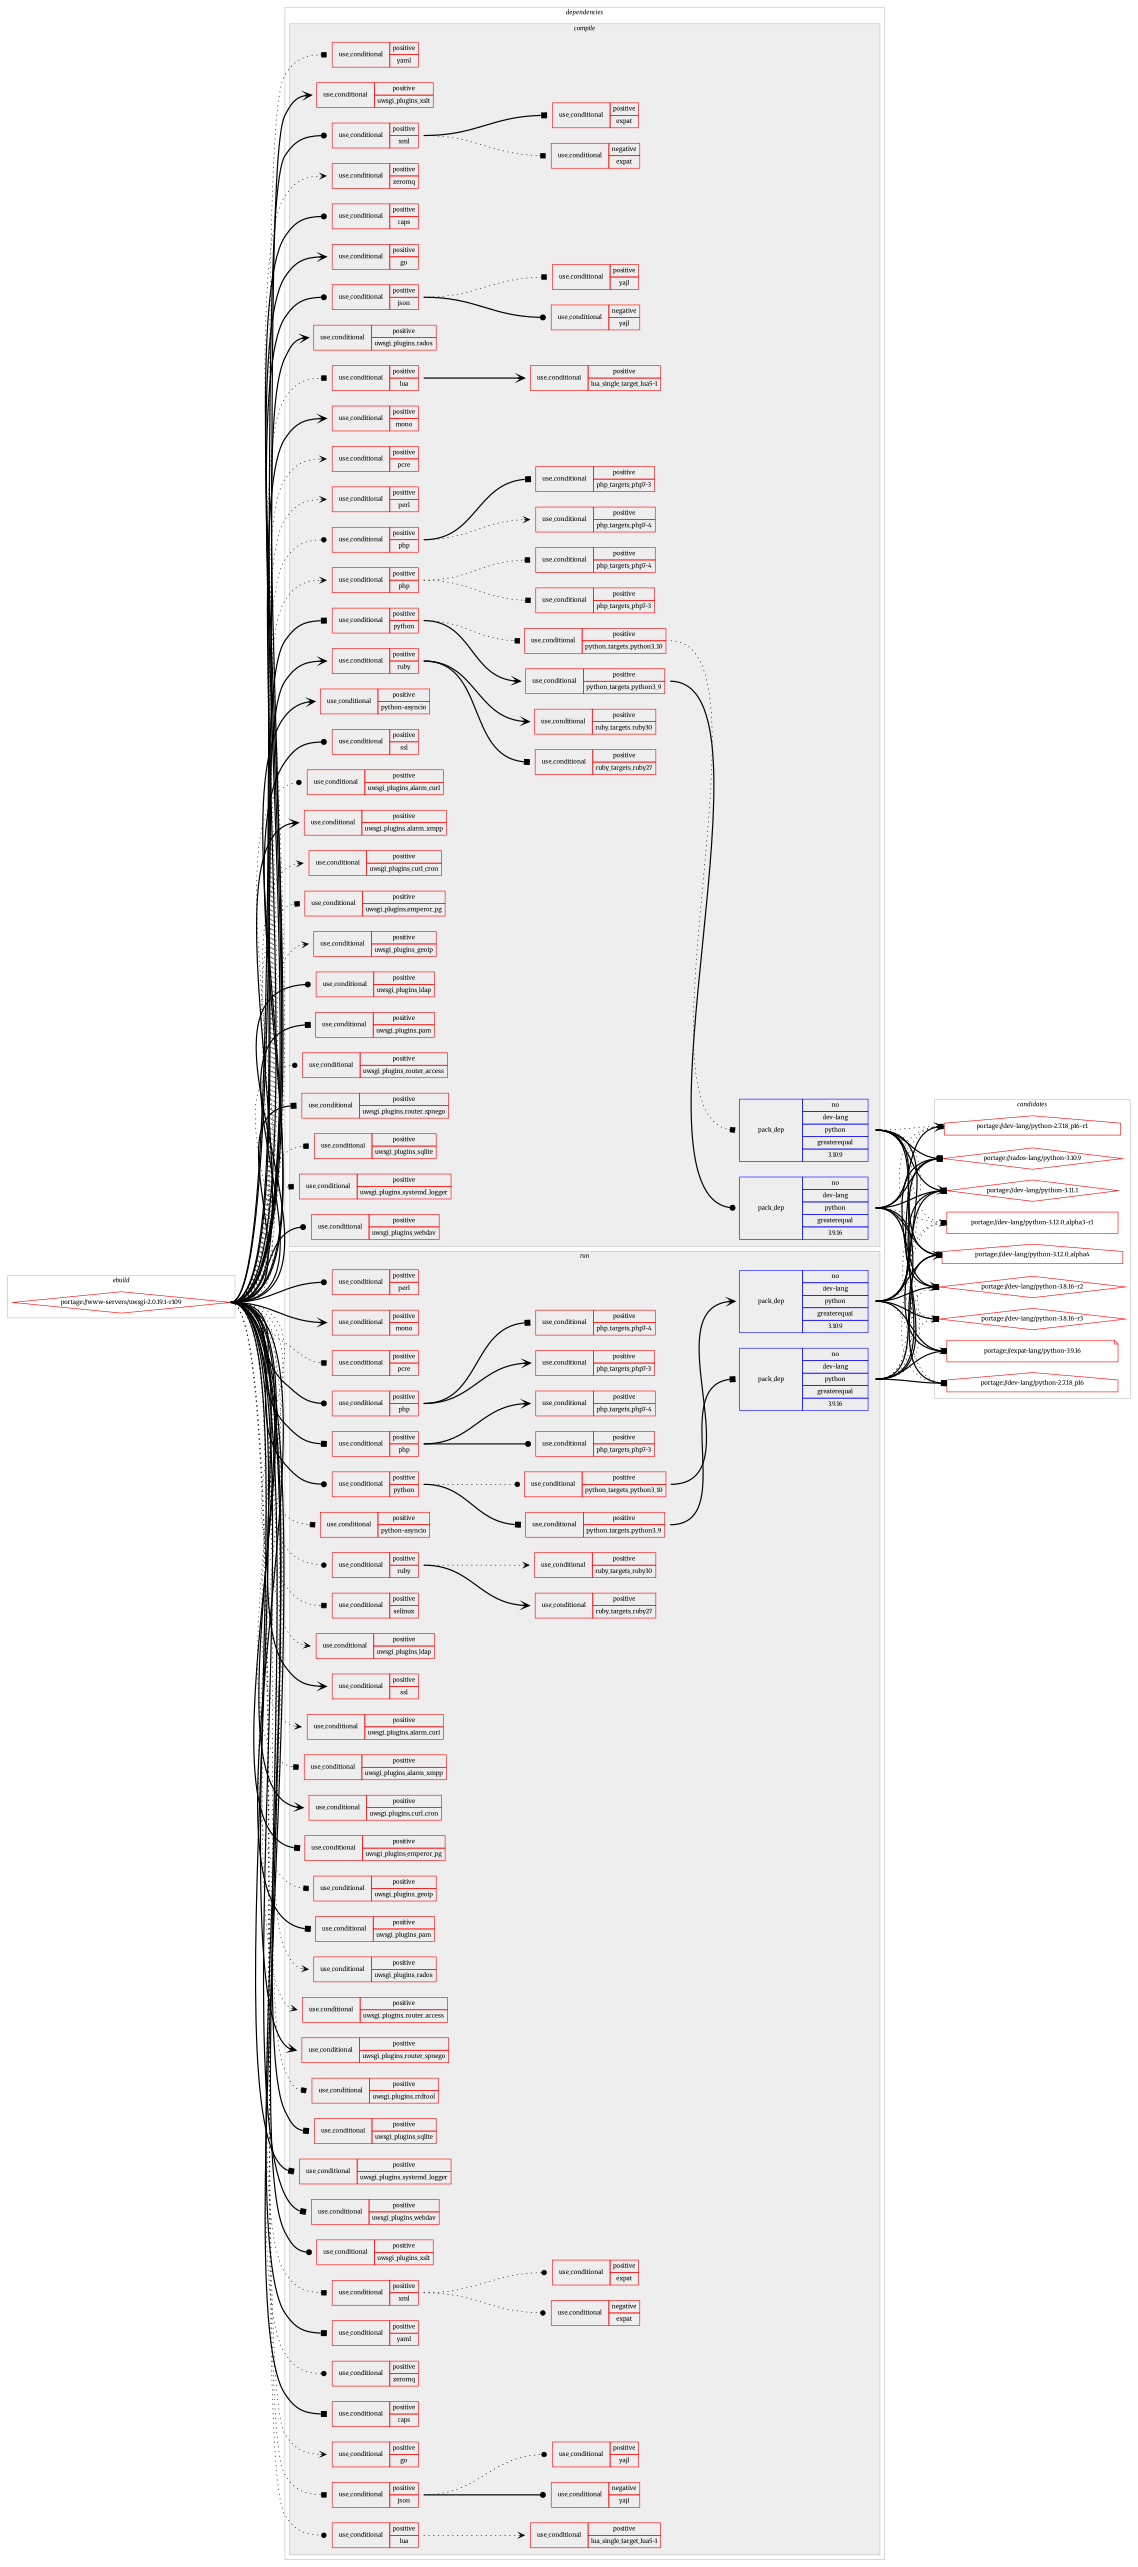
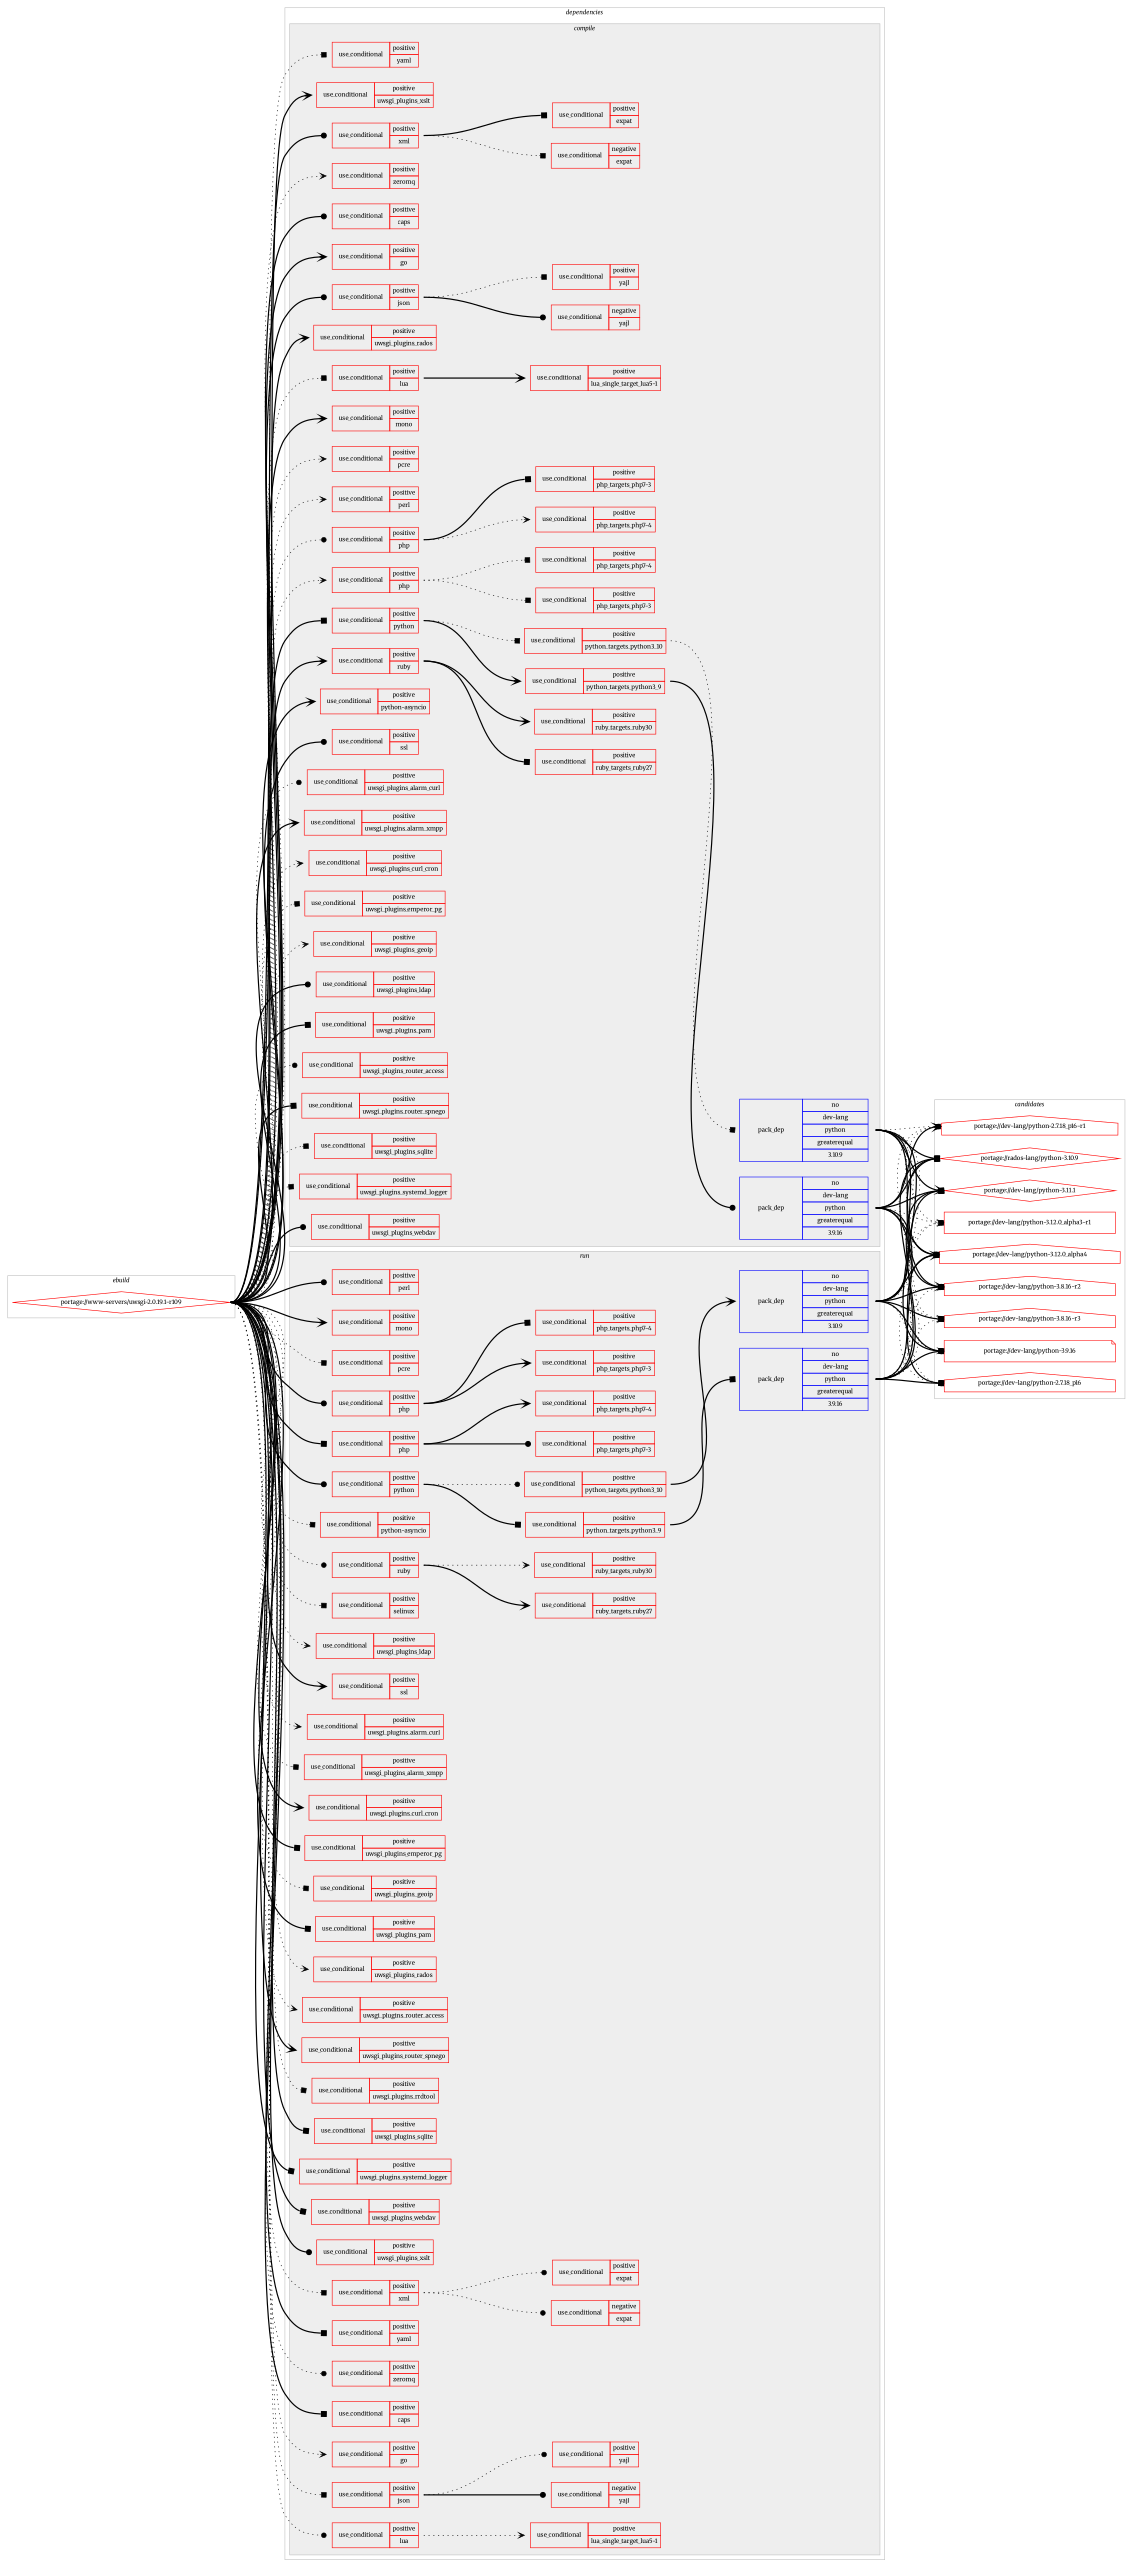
node "portage://dev-lang/python-3.8.16-r2": shape diamond -> house
node "portage://dev-lang/python-3.8.16-r3": shape diamond -> house
node "portage://expat-lang/python-3.9.16": label "portage://expat-lang/python-3.9.16" -> "portage://dev-lang/python-3.9.16"
